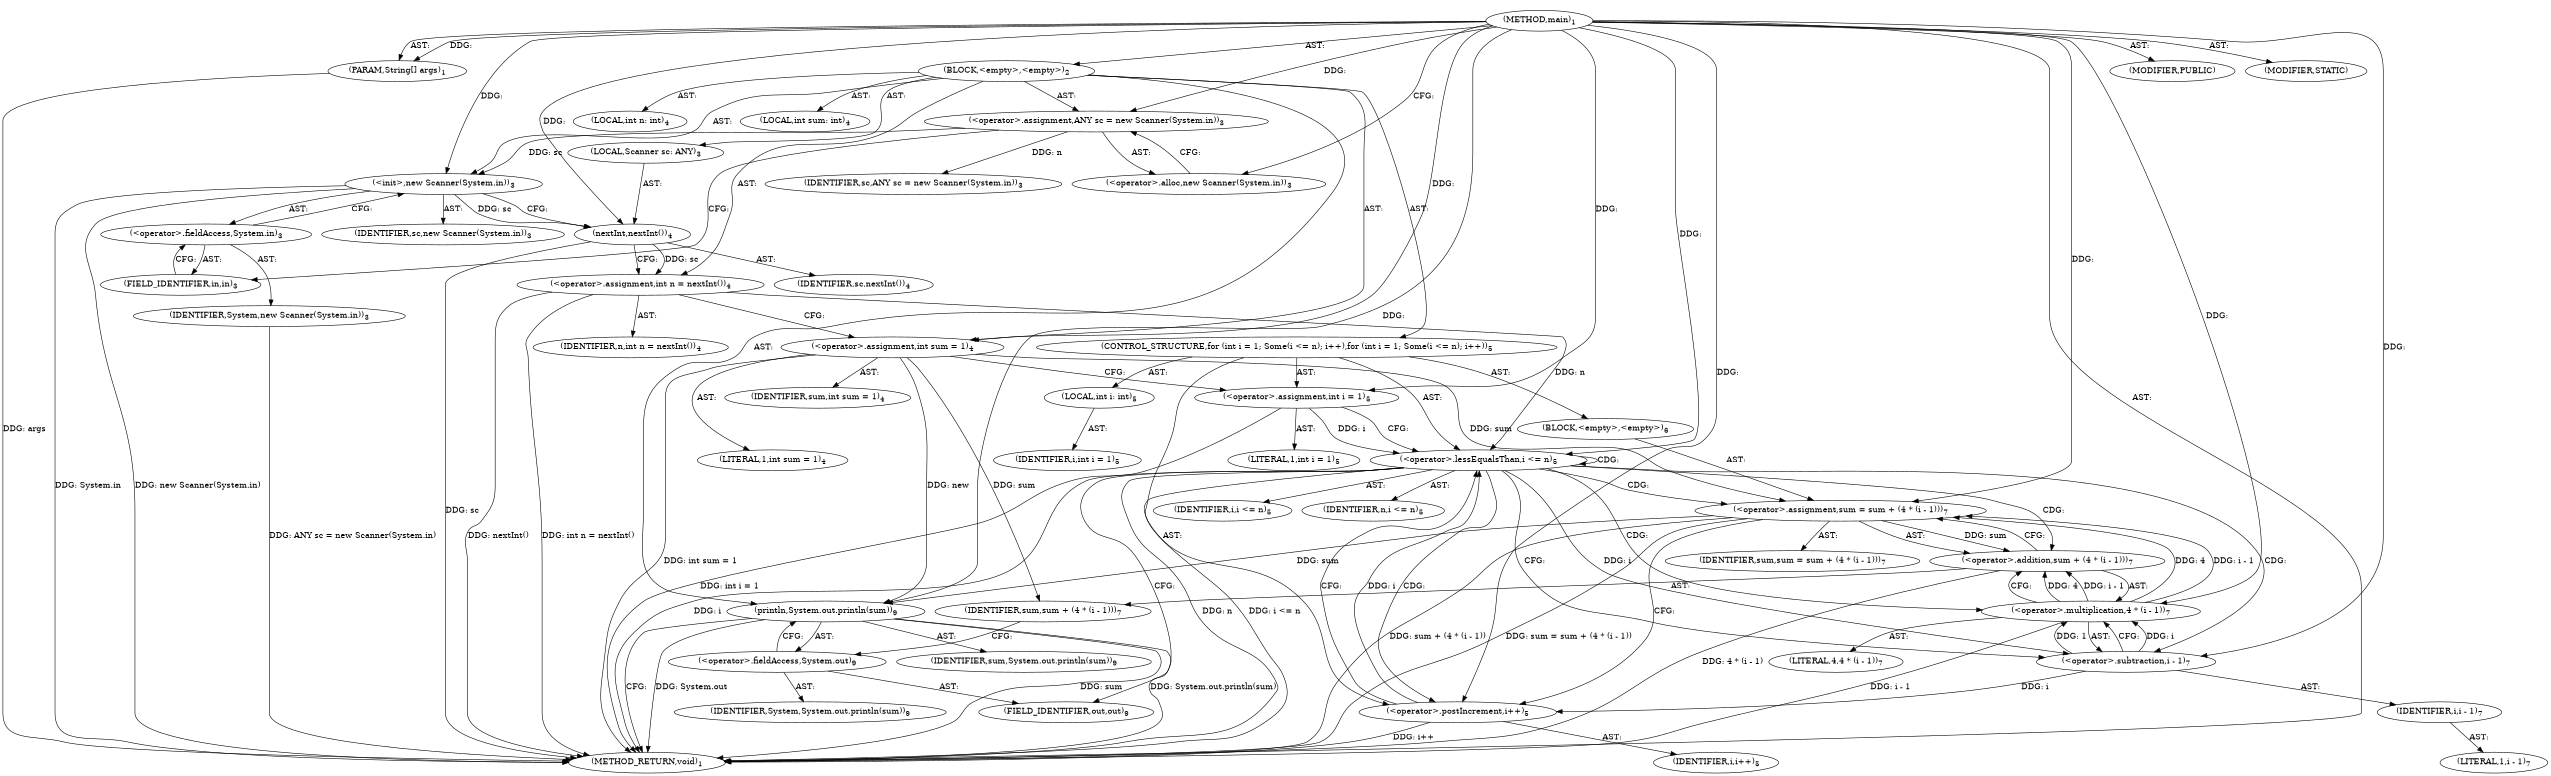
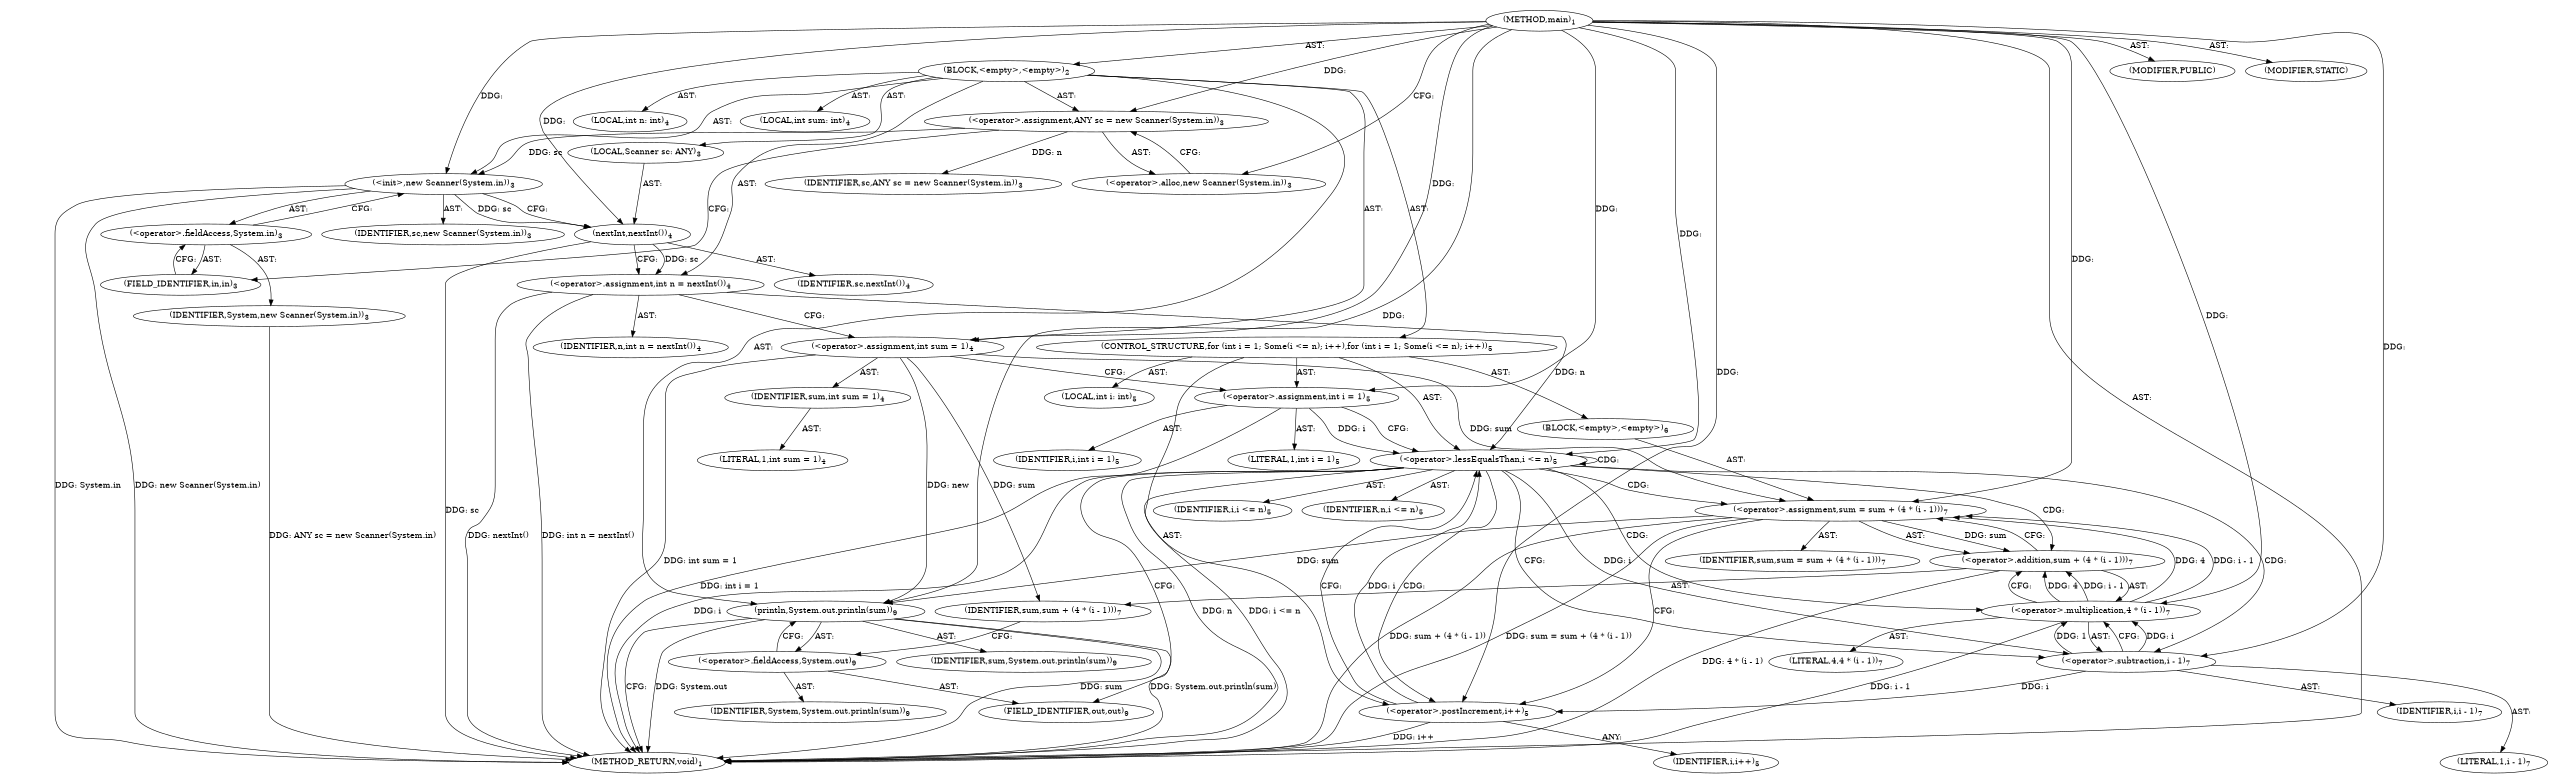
node "(PARAM,String[] args)": removed
edge "(<operator>.assignment,int sum = 1)" -> "(LITERAL,1,int sum = 1)": now "(IDENTIFIER,sum,int sum = 1)" -> "(LITERAL,1,int sum = 1)"
edge "(LOCAL,int i: int)" -> "(IDENTIFIER,i,int i = 1)": now "(<operator>.assignment,int i = 1)" -> "(IDENTIFIER,i,int i = 1)"
edge "(IDENTIFIER,i,i - 1)" -> "(LITERAL,1,i - 1)": now "(<operator>.subtraction,i - 1)" -> "(LITERAL,1,i - 1)"
edge "(<operator>.postIncrement,i++)" -> "(IDENTIFIER,i,i++)": label "AST: " -> "ANY: "
